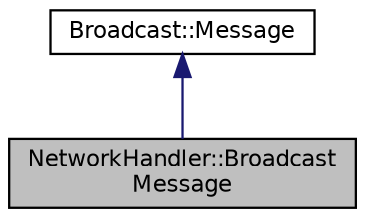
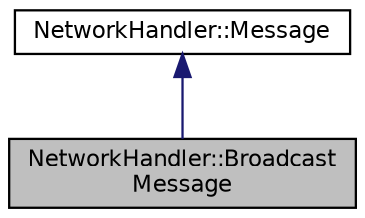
node "Broadcast::Message": label "Broadcast::Message" -> "NetworkHandler::Message"
